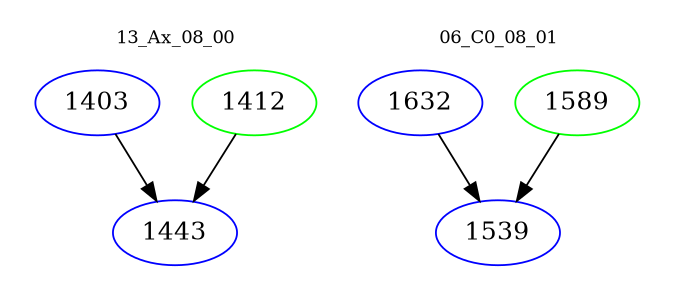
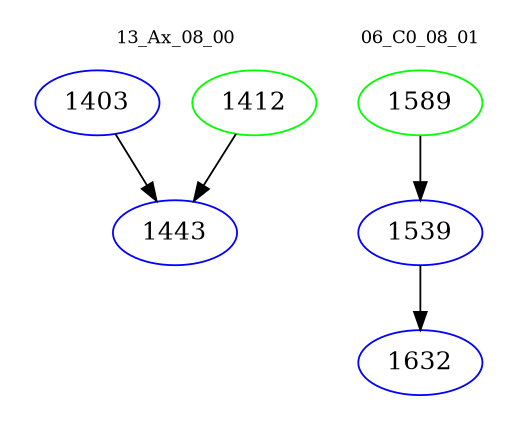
edge "1632" -> "1539": reversed
